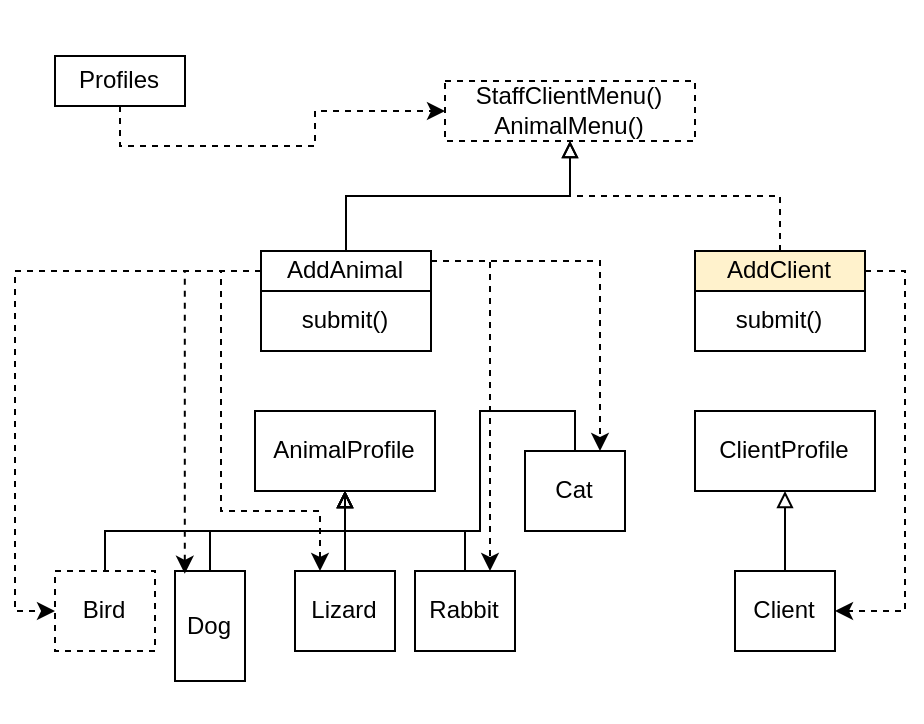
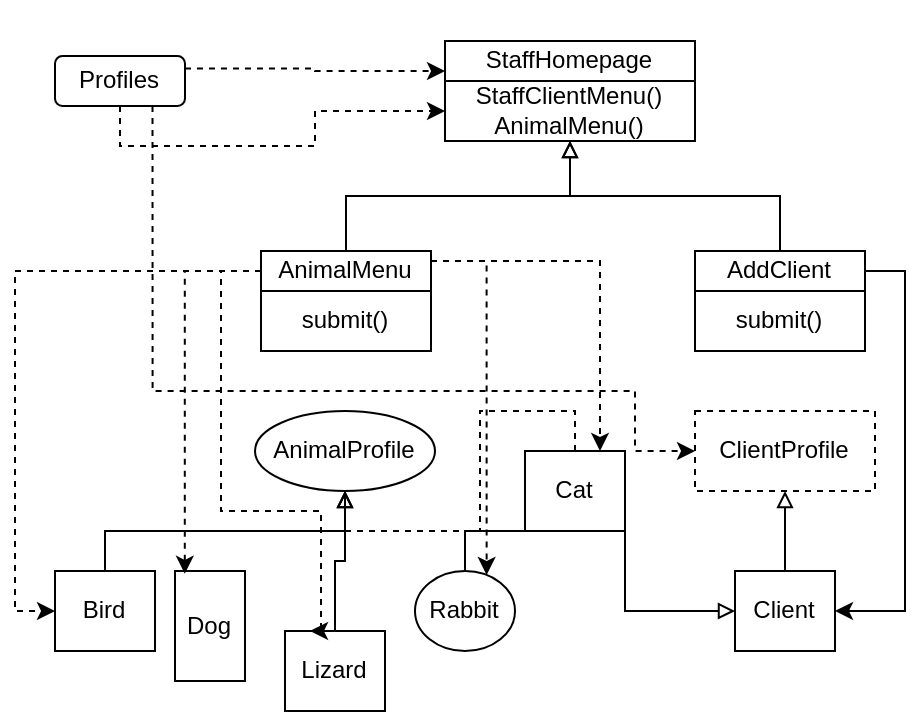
node "StaffHomepage": added
edge "Profiles" -> "StaffHomepage": added
node "Profiles": shape rectangle -> rounded rectangle
node "StaffClientMenu() AnimalMenu()": style dashed -> solid
edge "AddClient" -> "StaffClientMenu() AnimalMenu()": style dashed -> solid
node "AddAnimal": label "AddAnimal" -> "AnimalMenu"
node "AddClient": fillcolor #fff2cc -> #ffffff
edge "Profiles" -> "ClientProfile": added
node "AnimalProfile": shape rectangle -> ellipse
node "ClientProfile": style solid -> dashed
edge "AddClient" -> "Client": style dashed -> solid
edge "Cat" -> "AnimalProfile": style solid -> dashed
edge "Dog" -> "AnimalProfile": removed
edge "Rabbit" -> "AnimalProfile": now "Rabbit" -> "Client"
node "Bird": style dashed -> solid
node "Lizard": moved (345, 611) -> (335, 671)
node "Rabbit": shape rectangle -> ellipse
